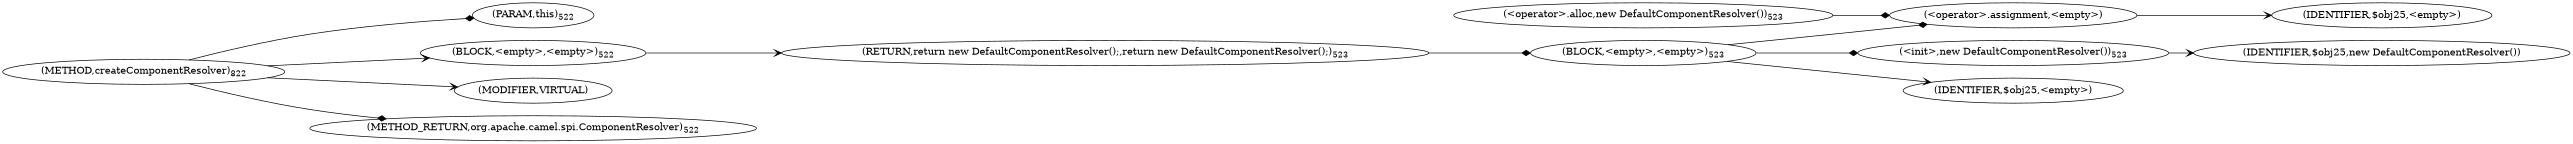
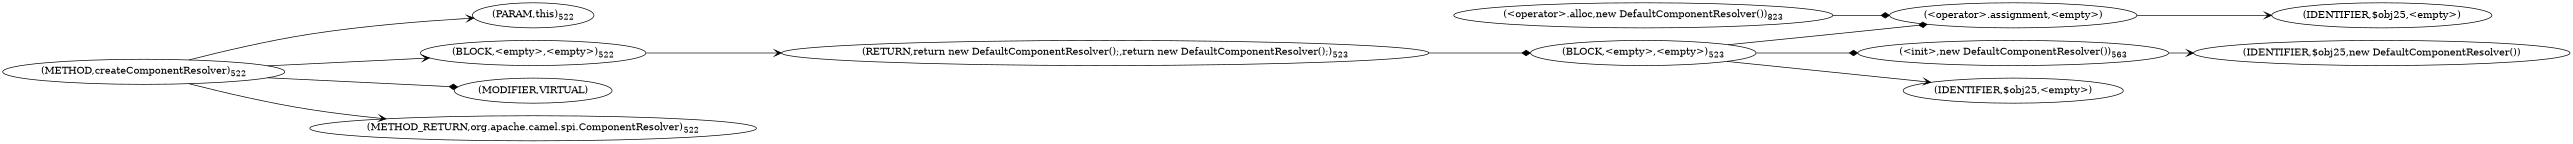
node "(<operator>.alloc,new DefaultComponentResolver())": text "523" -> "823"
edge "(METHOD,createComponentResolver)" -> "(PARAM,this)": arrowhead diamond -> vee
node "(<init>,new DefaultComponentResolver())": text "523" -> "563"
node "(METHOD,createComponentResolver)": text "822" -> "522"
edge "(METHOD,createComponentResolver)" -> "(MODIFIER,VIRTUAL)": arrowhead vee -> diamond
edge "(METHOD,createComponentResolver)" -> "(METHOD_RETURN,org.apache.camel.spi.ComponentResolver)": arrowhead diamond -> vee
